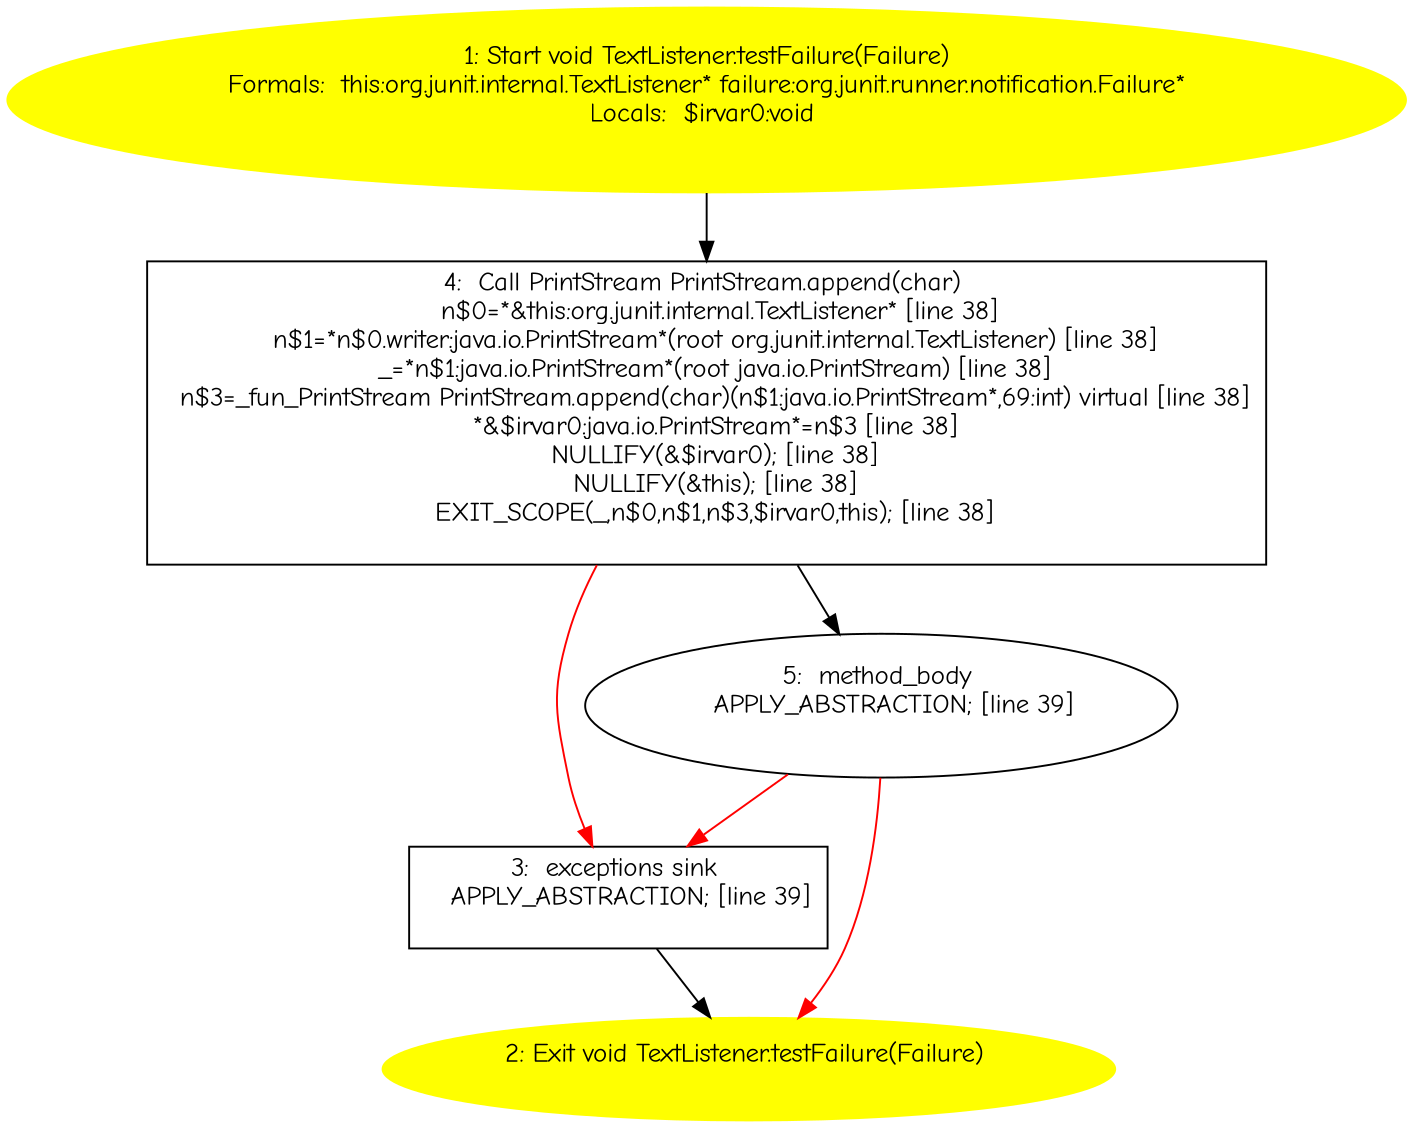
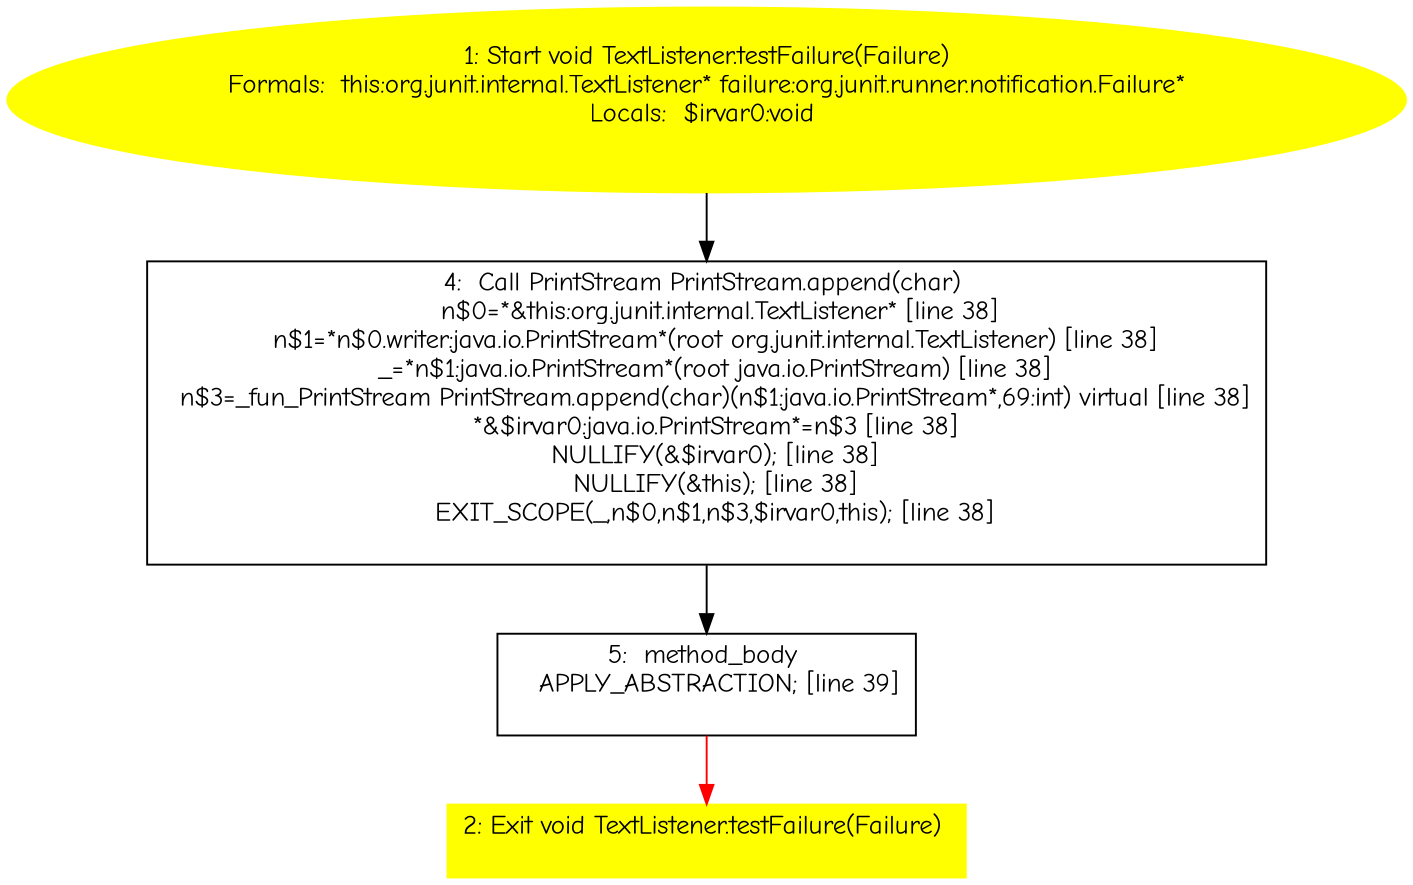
node "5:  method_body APPLY_ABSTRACTION; [line 39]": shape ellipse -> box
node "3:  exceptions sink APPLY_ABSTRACTION; [line 39]": removed
node "2: Exit void TextListener.testFailure(Failure)": shape ellipse -> box
